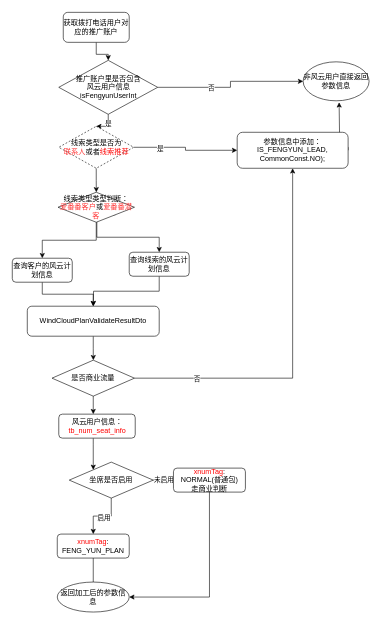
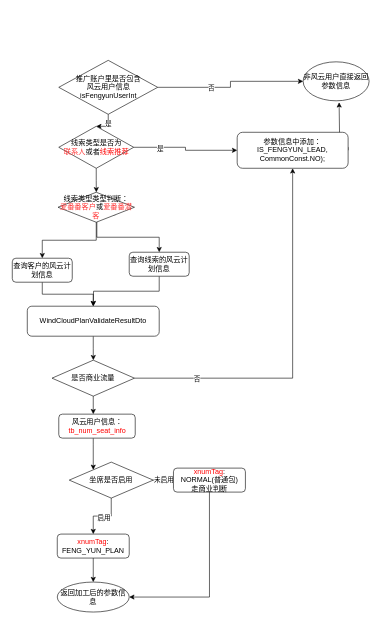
node "获取拨打电话用户对应的推广账户": removed
edge "获取拨打电话用户对应的推广账户" -> "推广账户里是否包含 风云用户信息 isFengyunUserInt": removed
node "线索类型是否为 联系人或者线索推荐": style dashed -> solid
edge "xnumTag: FENG_YUN_PLAN" -- "返回加工后的参数信息": arrowhead none -> classic
